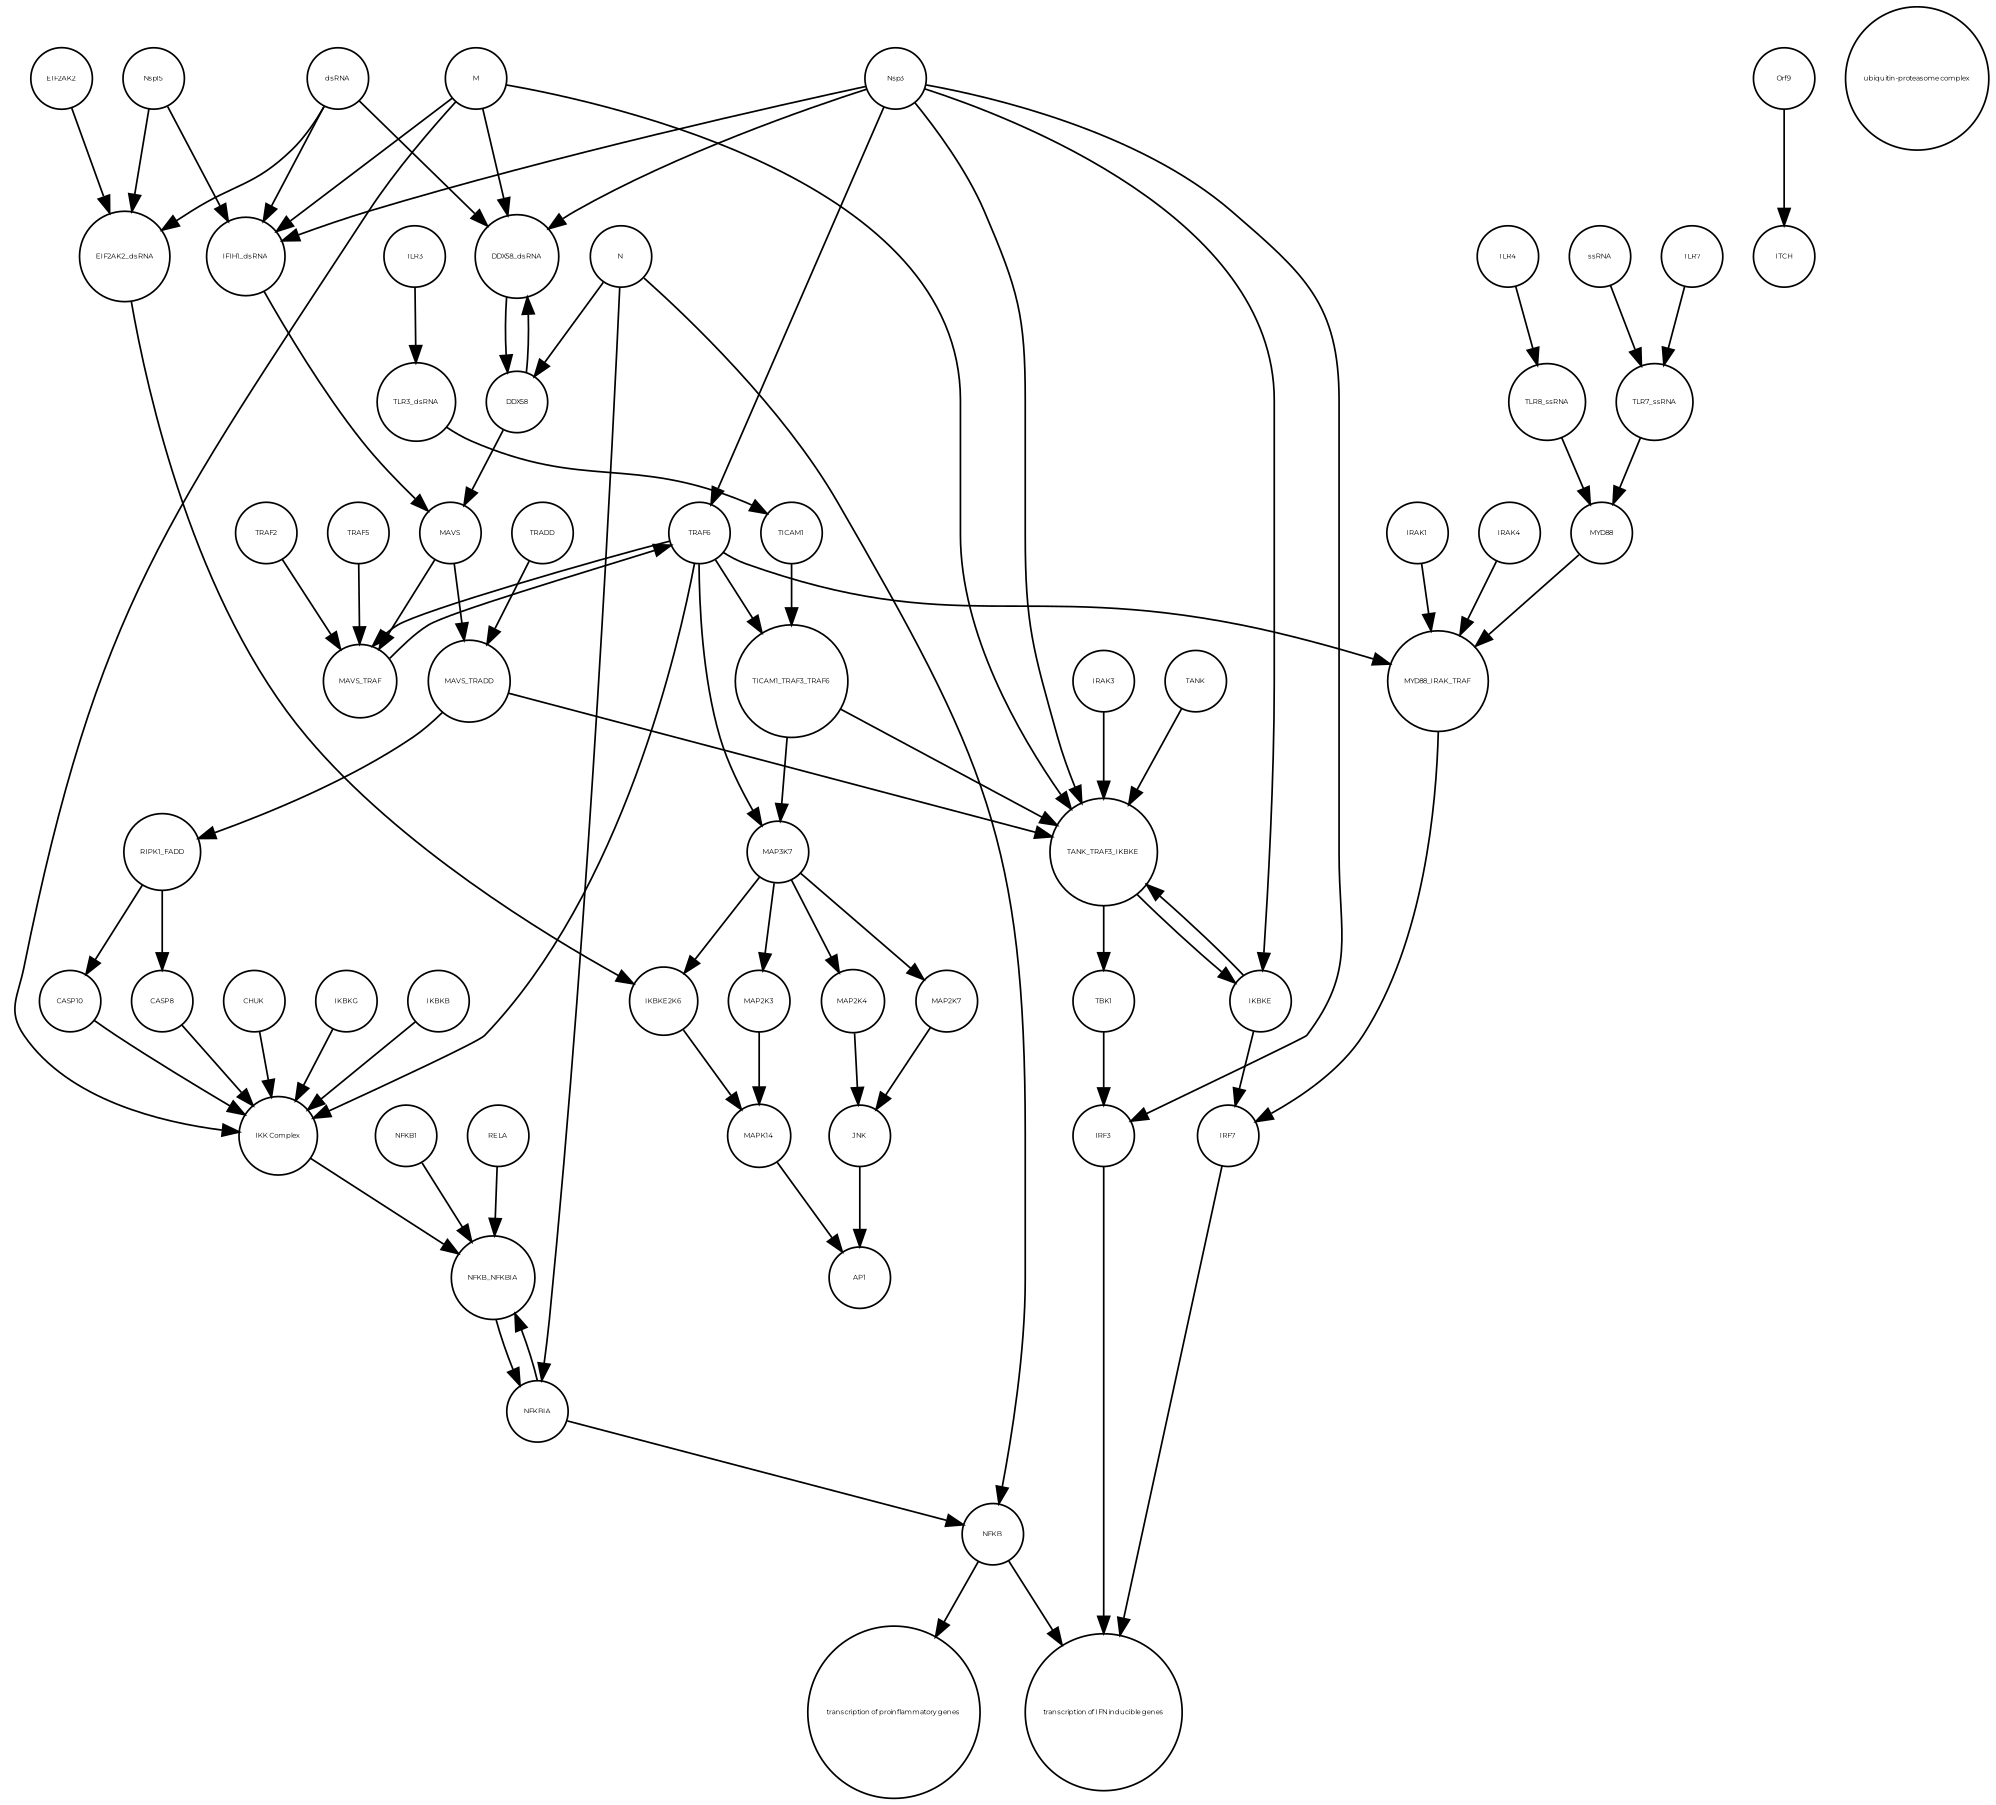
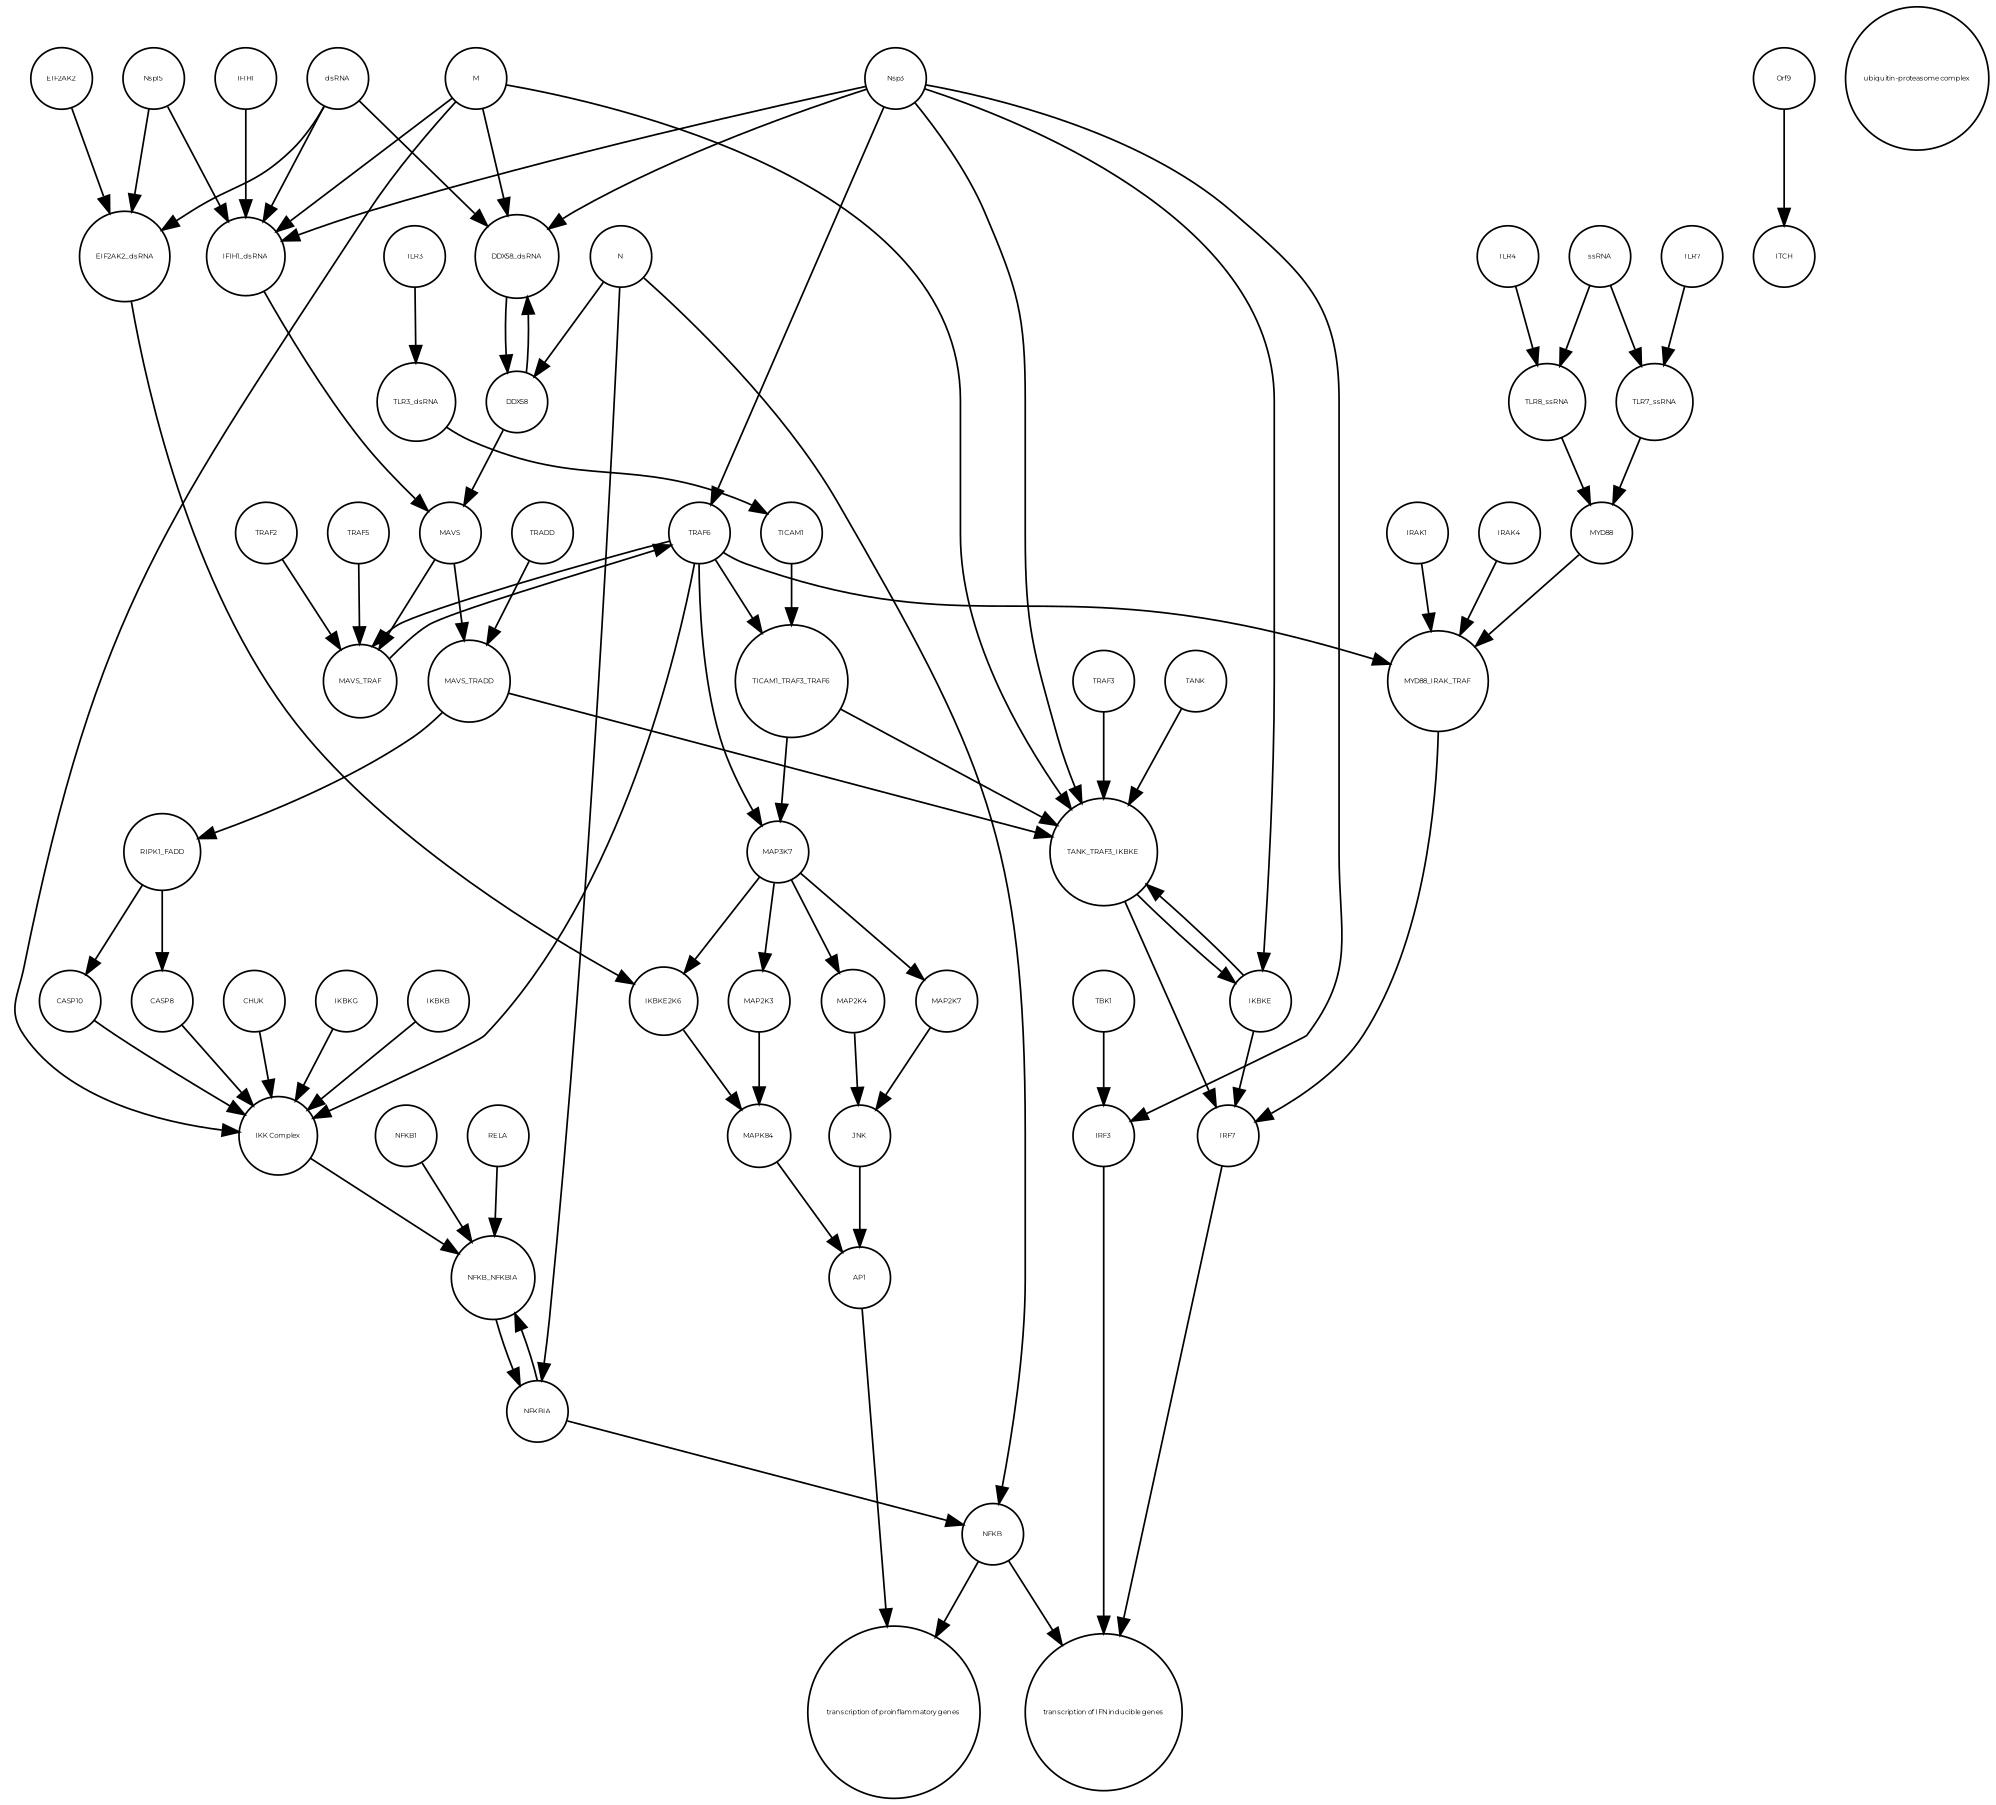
node "IFIH1": added
edge "ssRNA" -> "TLR8_ssRNA": added
node "IRAK3": label "IRAK3" -> "TRAF3"
edge "TANK_TRAF3_IKBKE" -> "TBK1": now "TANK_TRAF3_IKBKE" -> "IRF7"
node "MAPK14": label "MAPK14" -> "MAPK84"
edge "AP1" -> "transcription of proinflammatory genes": added
